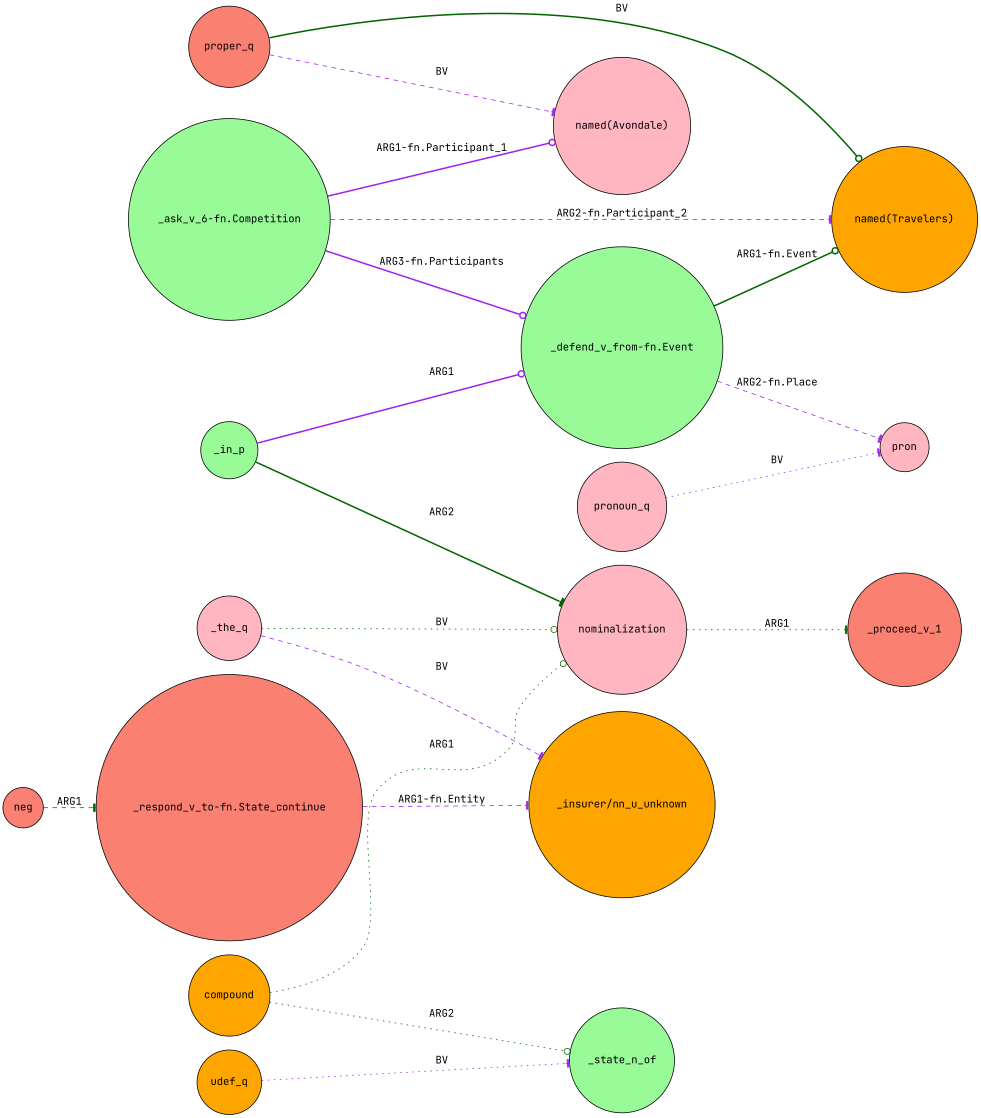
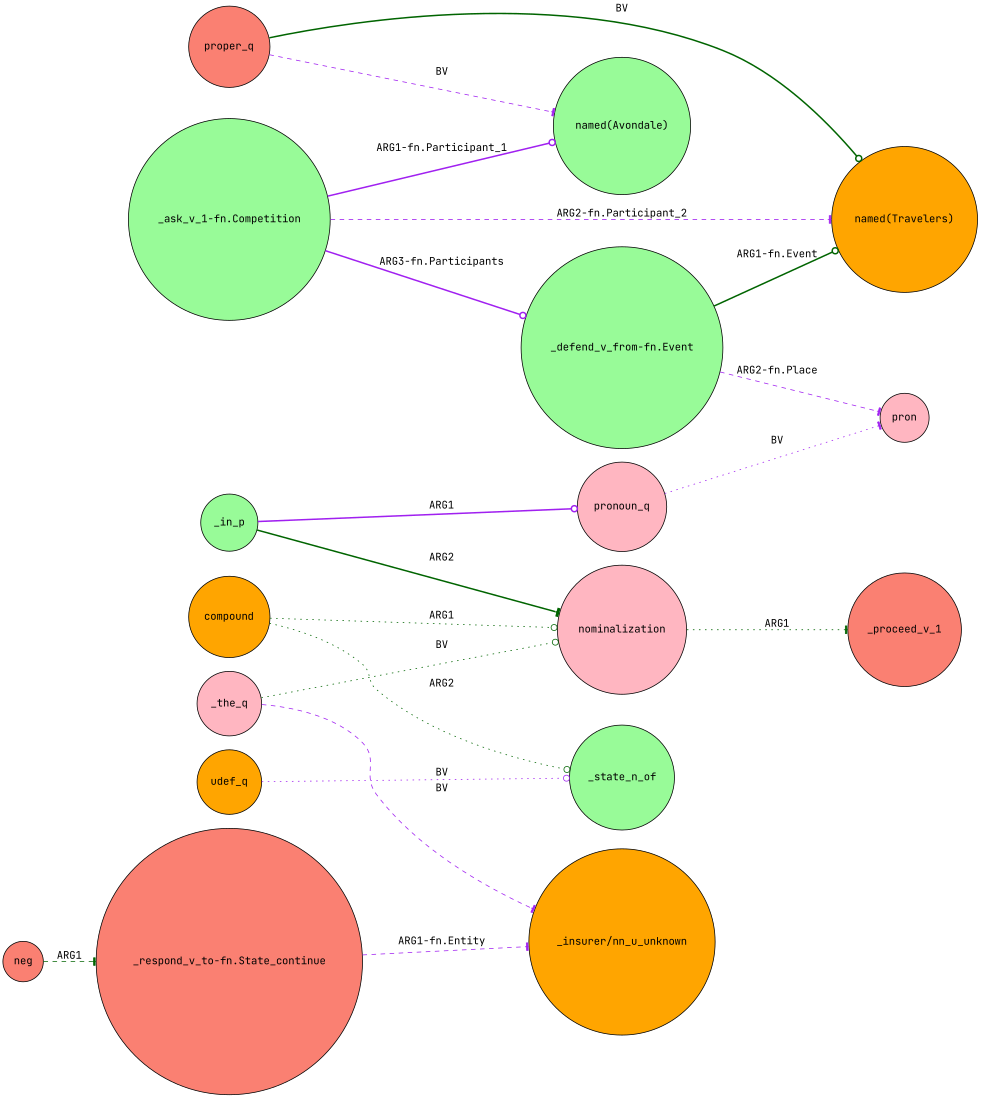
node "named(Avondale)": fillcolor lightpink -> palegreen
node "_ask_v_6-fn.Competition": label "_ask_v_6-fn.Competition" -> "_ask_v_1-fn.Competition"
edge "_in_p" -> "_defend_v_from-fn.Event": now "_in_p" -> "pronoun_q"
edge "udef_q" -> "_state_n_of": arrowhead tee -> odot
